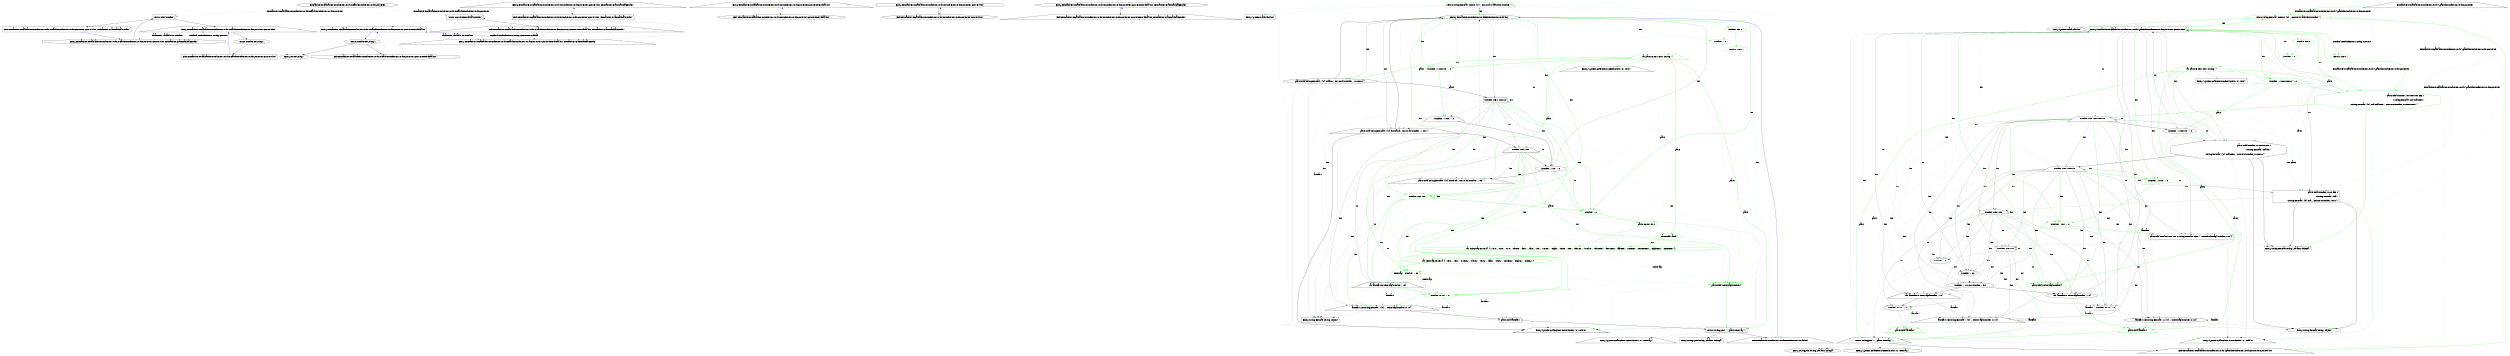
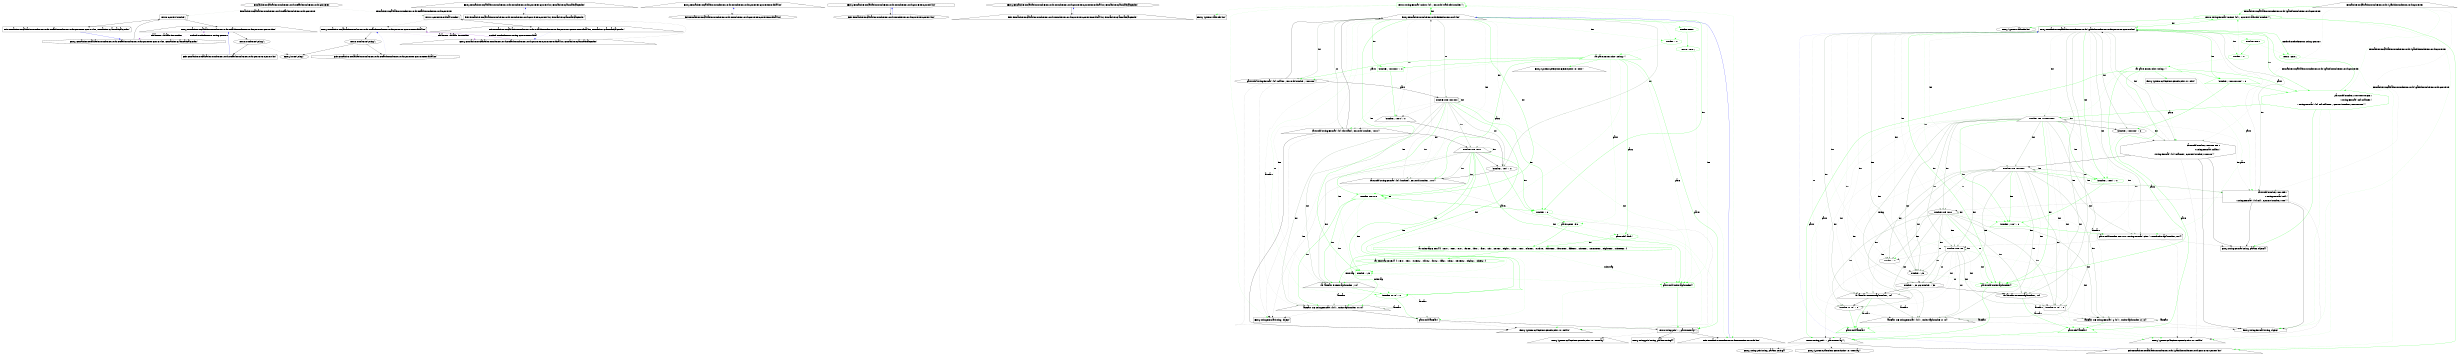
node "return List(number);": label "return List(number);" -> "return Convert(number);"
node "Entry Humanizer.NumberToWordsExtension.ToWords(int)": shape ellipse -> trapezium
edge "number %= 1000000000" -> "number > 20 && number < 30": label "int" -> "string"
